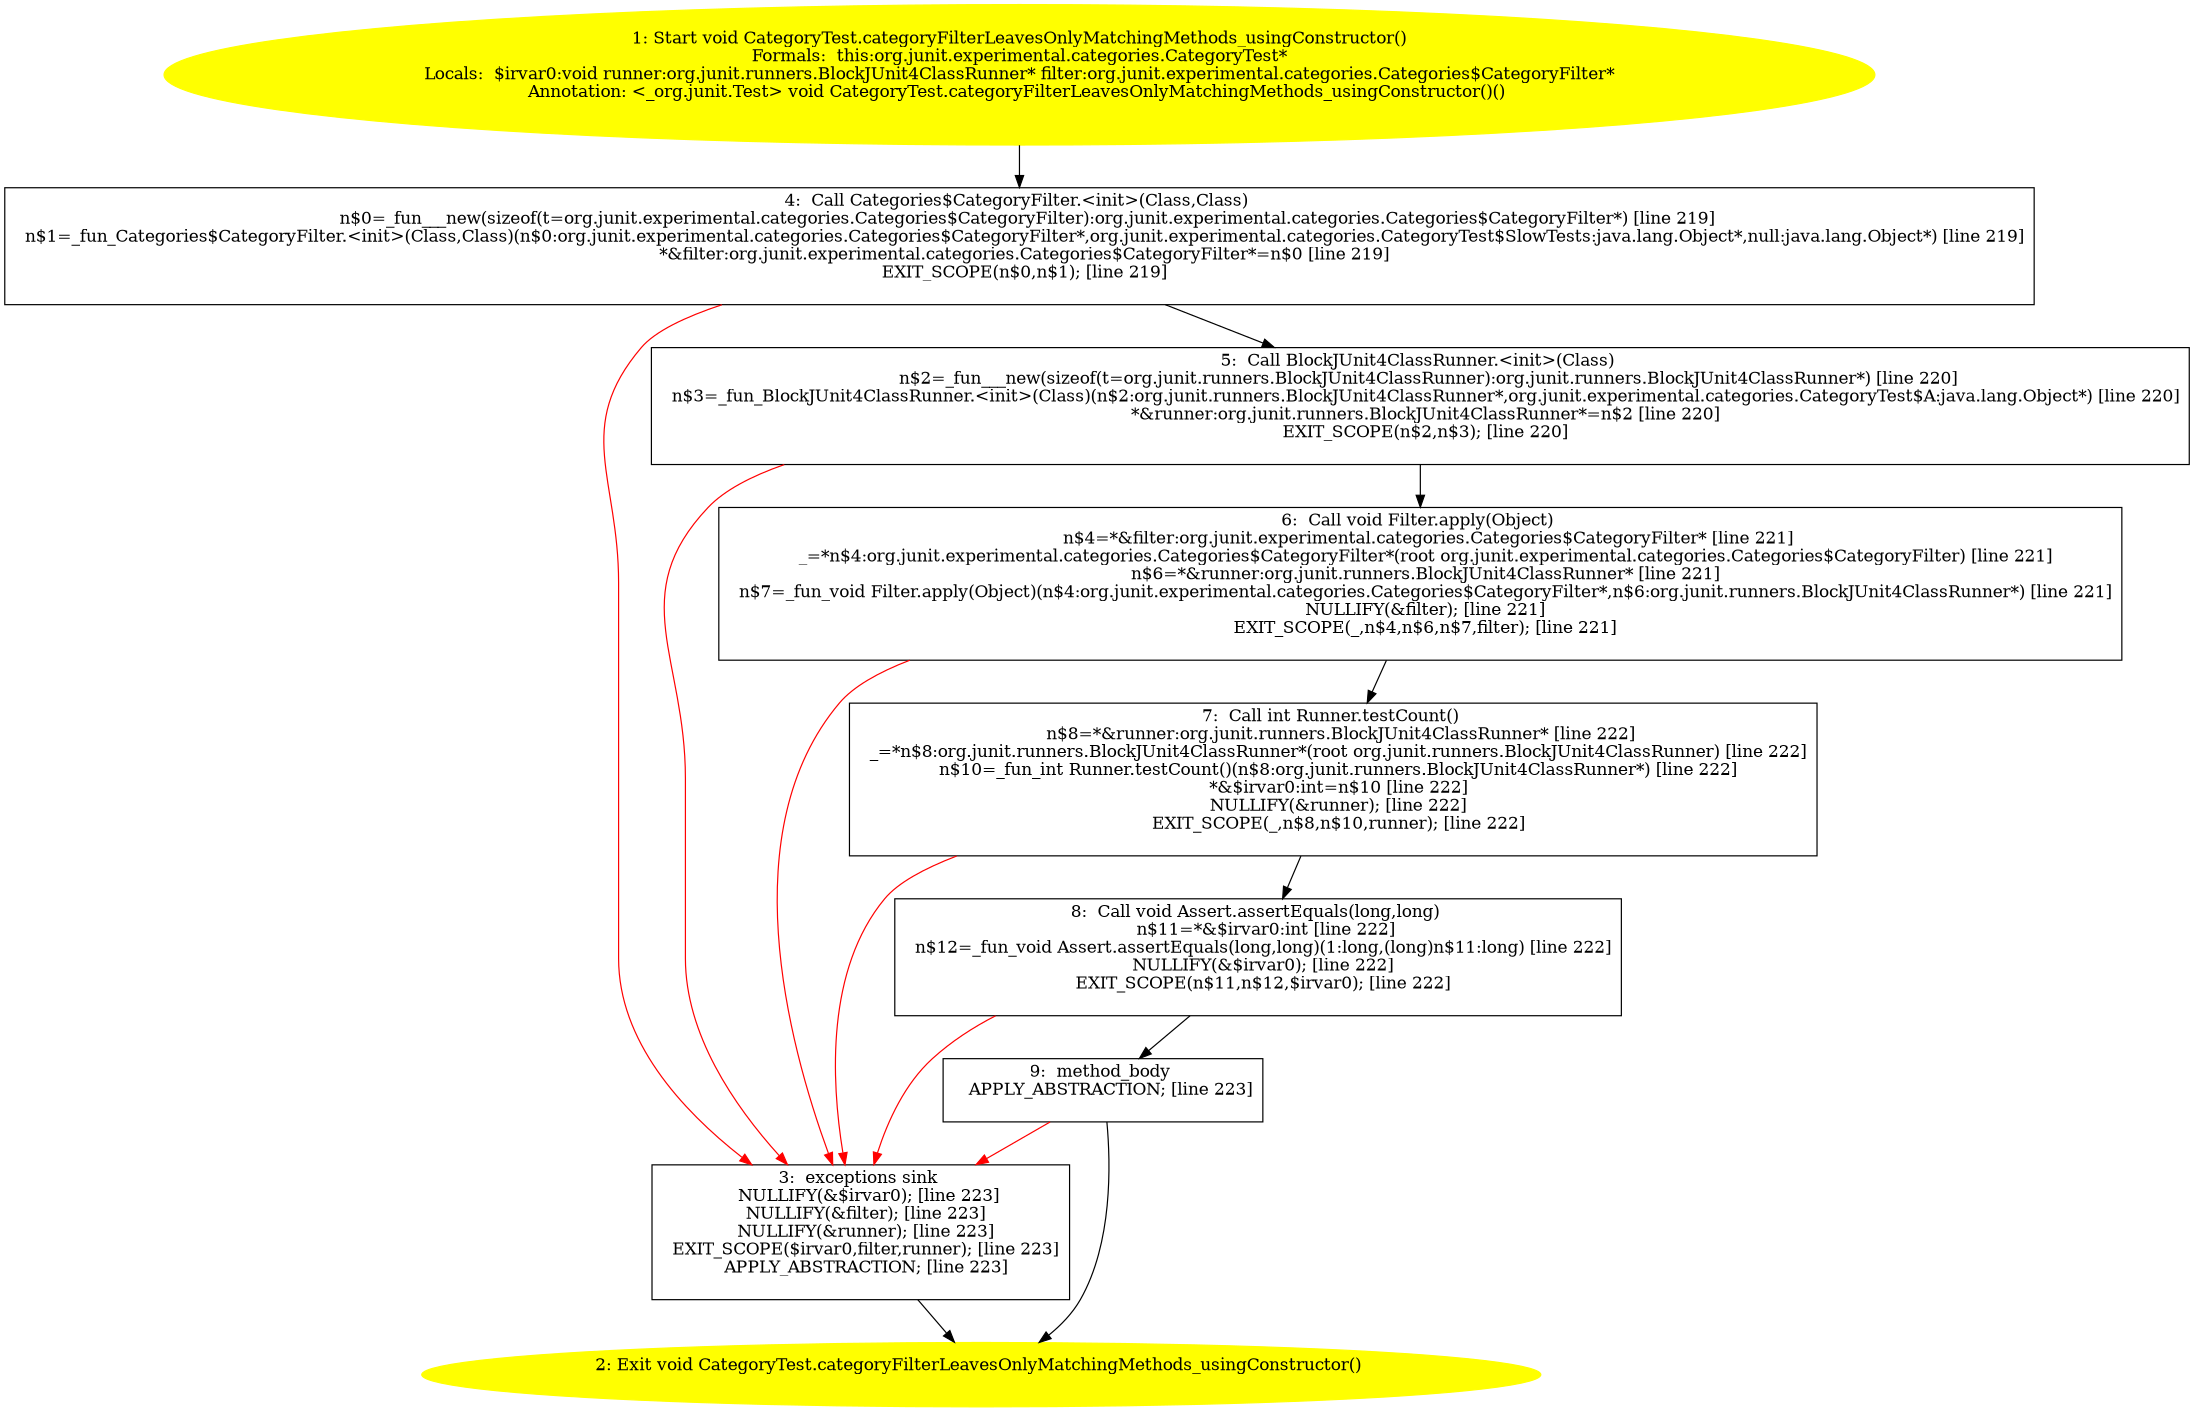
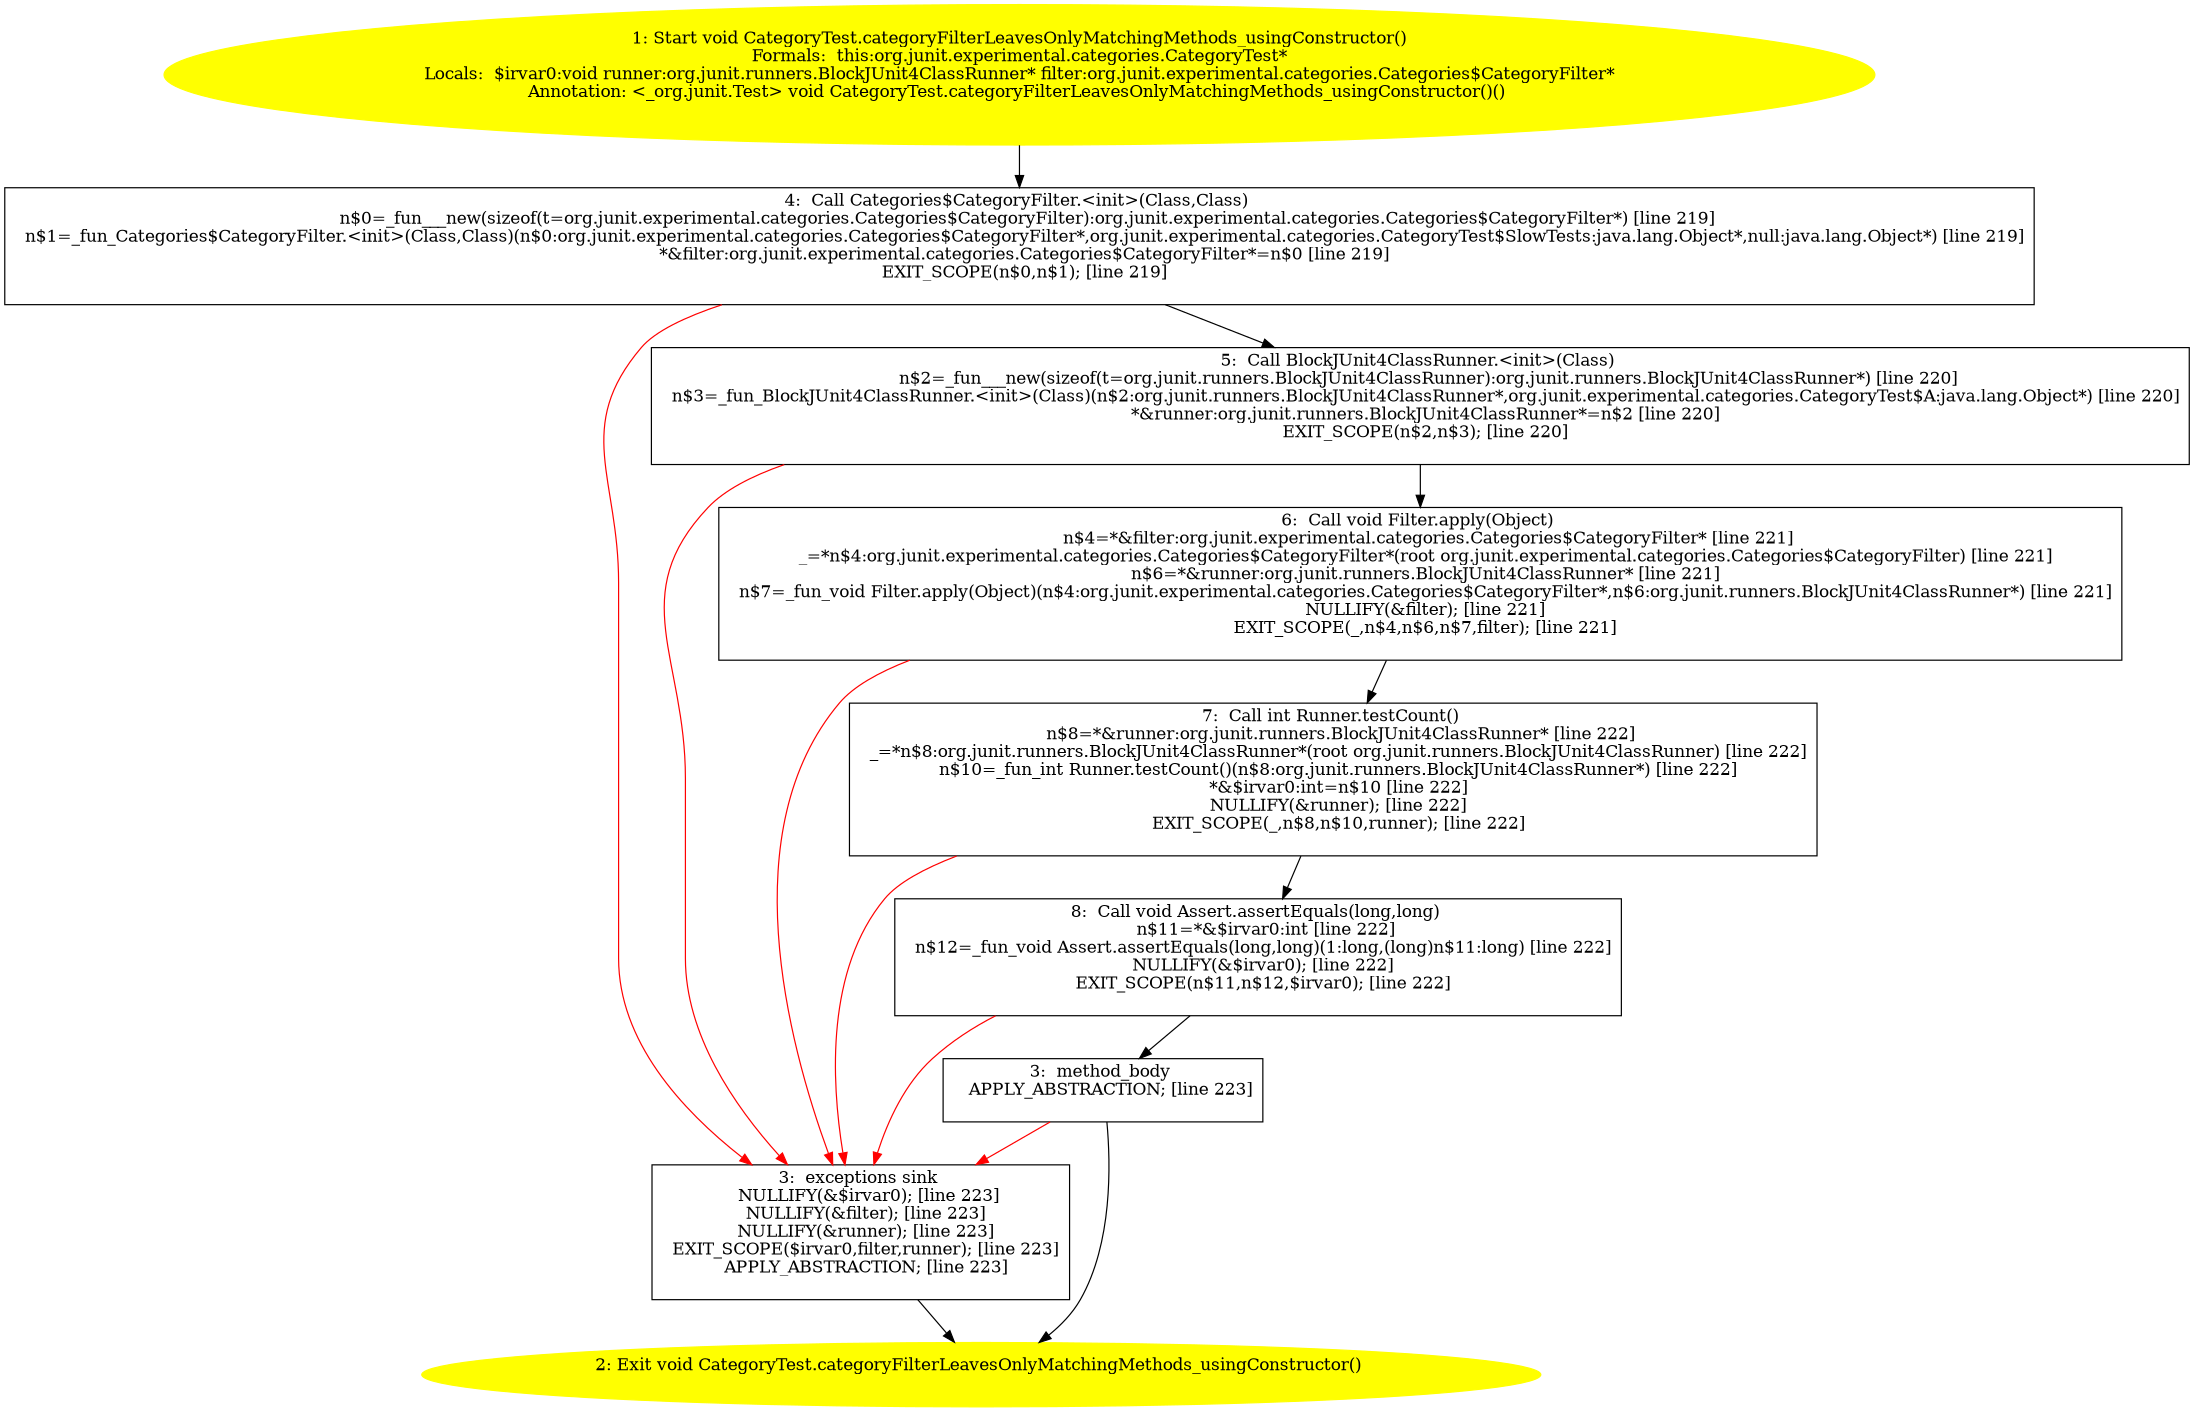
node "9:  method_body APPLY_ABSTRACTION; [line 223]": label "9:  method_body APPLY_ABSTRACTION; [line 223]" -> "3:  method_body APPLY_ABSTRACTION; [line 223]"
